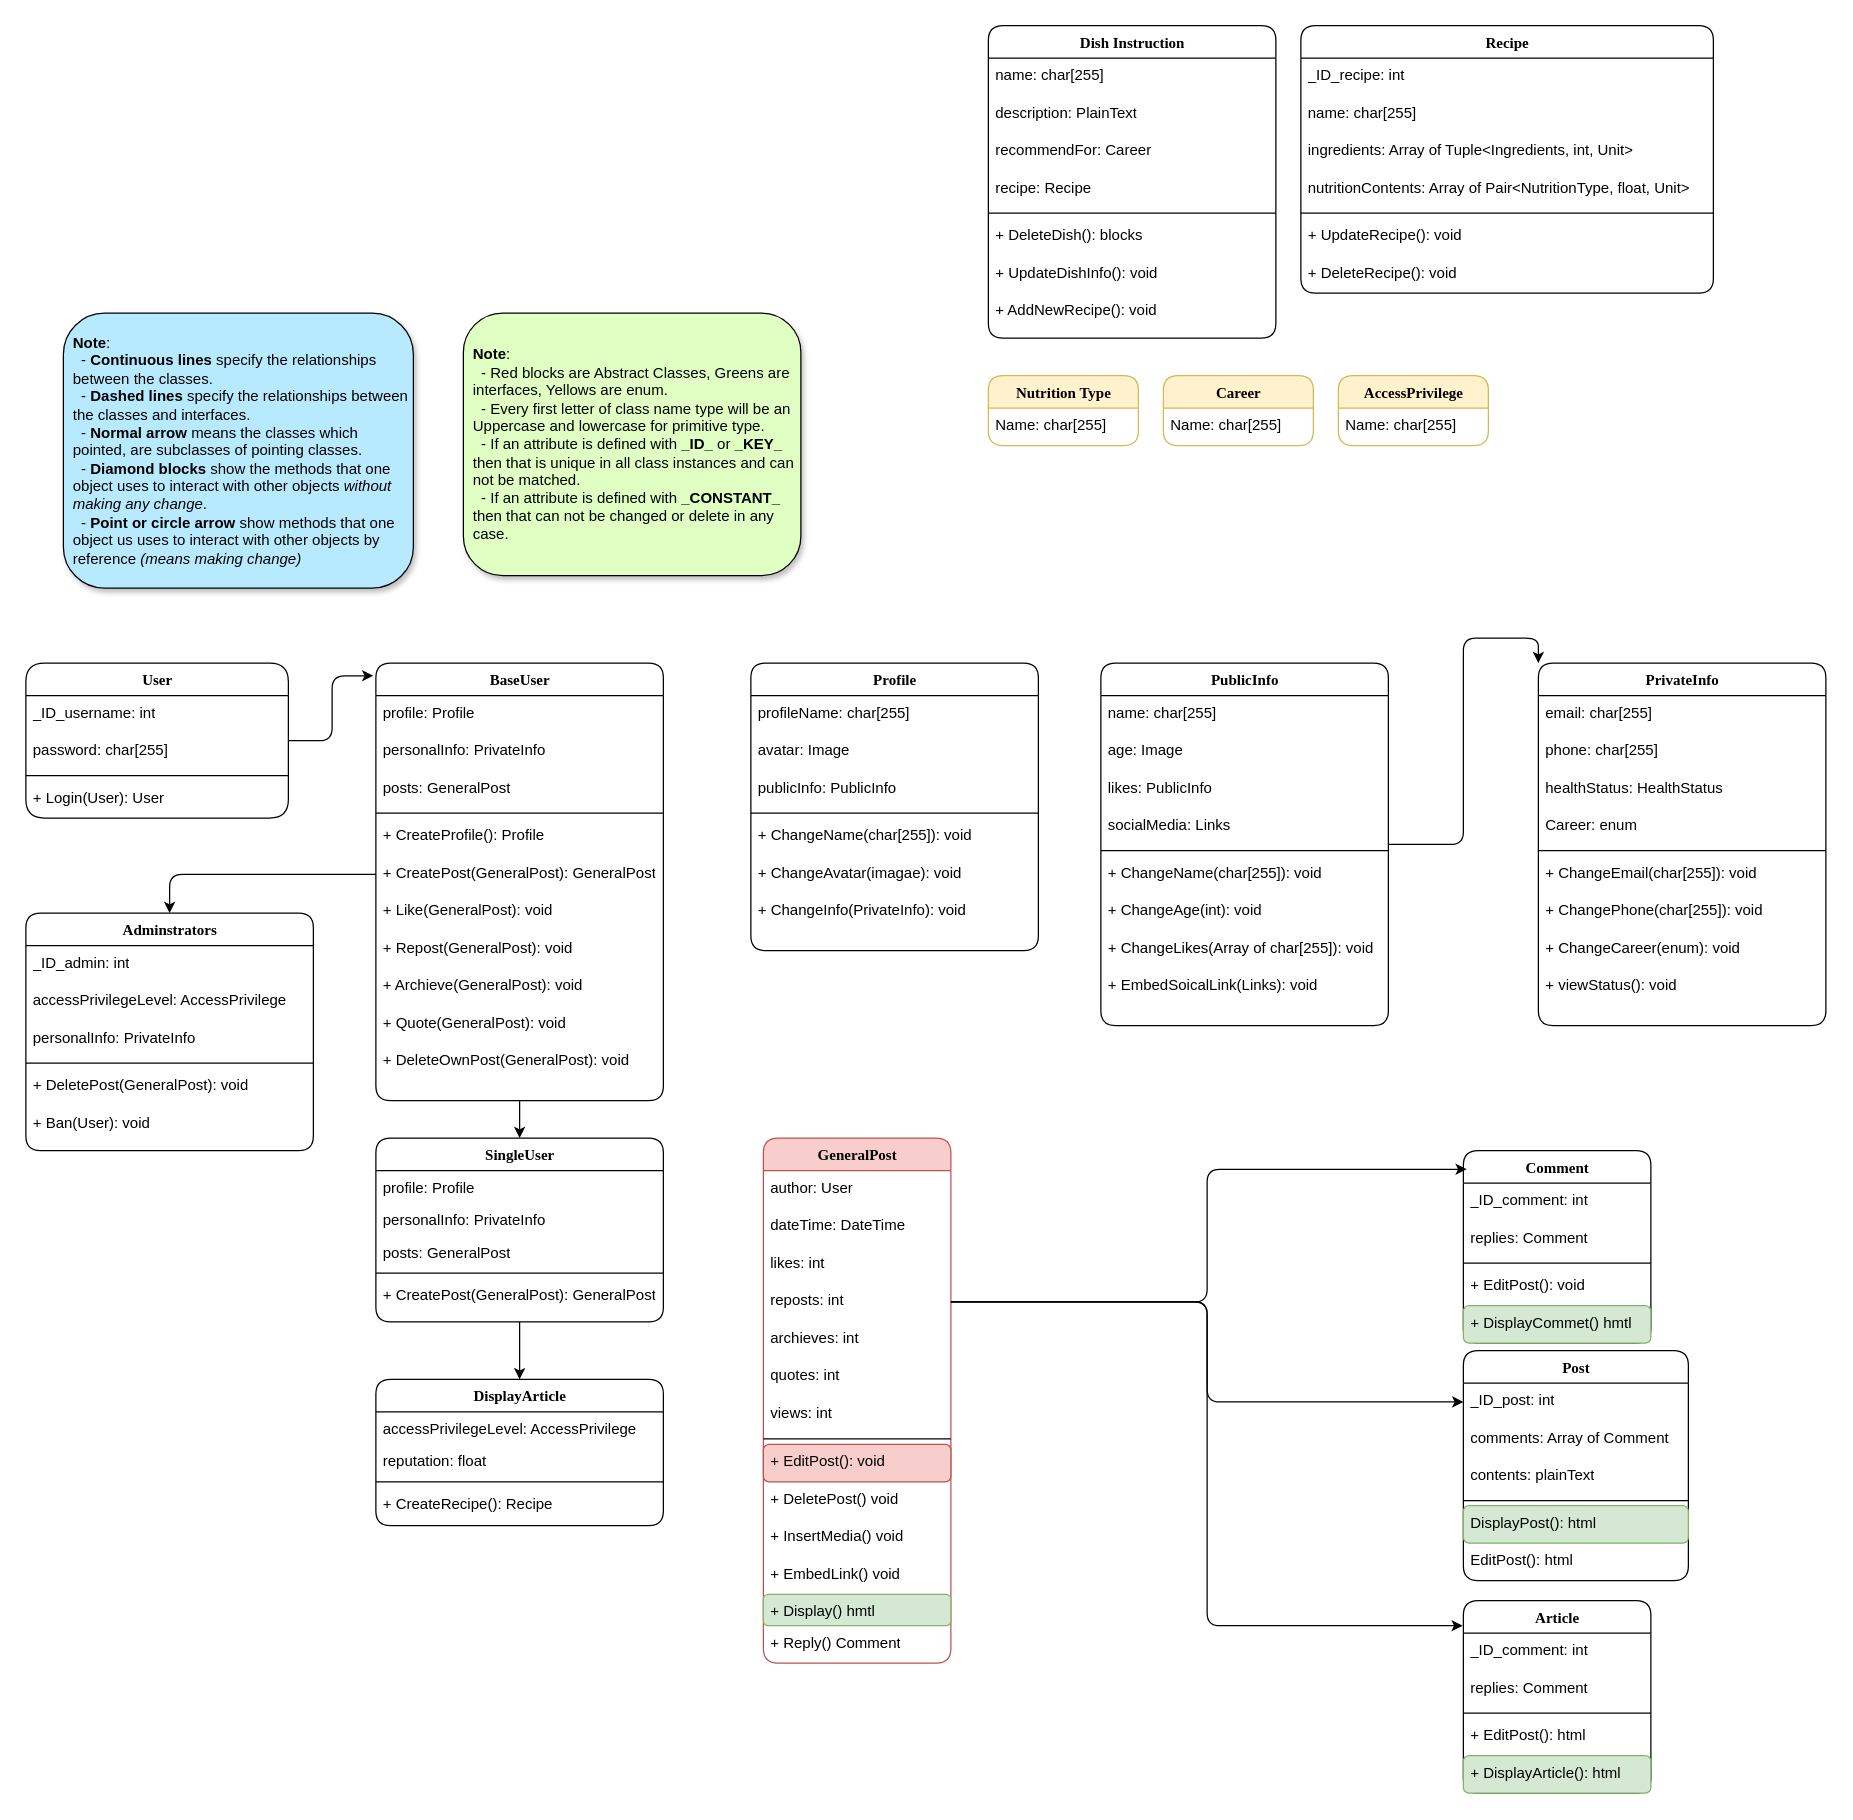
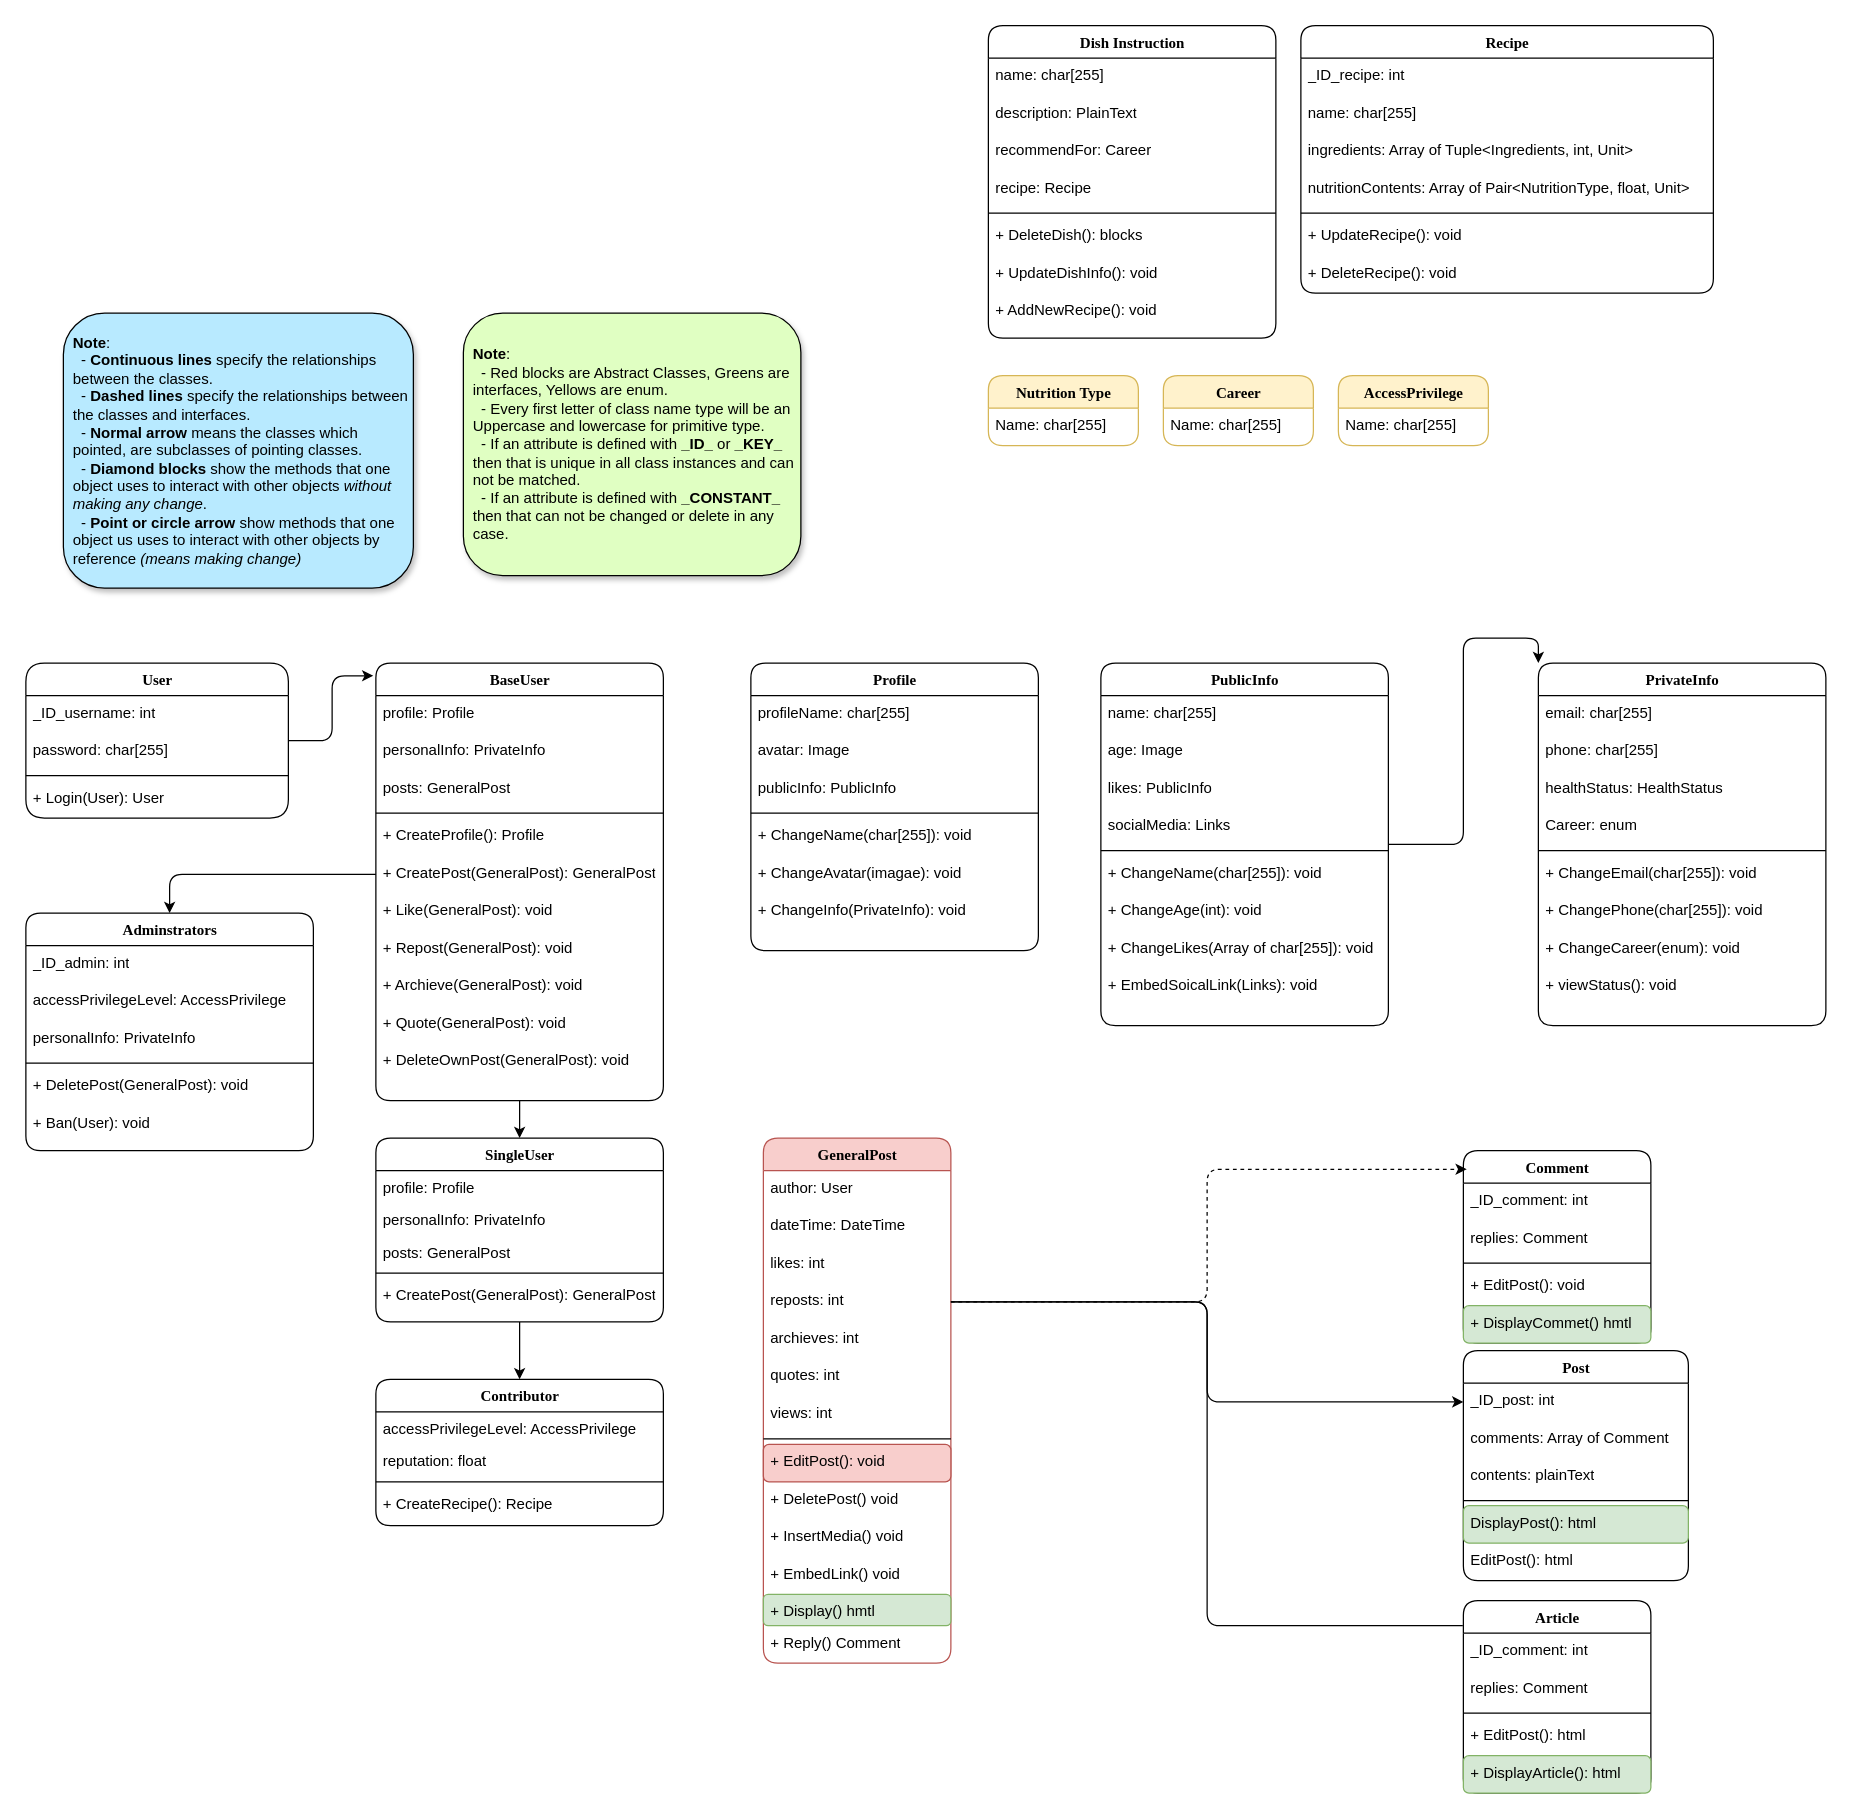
edge "reposts: int" -> "Comment": style solid -> dashed
node "DisplayArticle": label "DisplayArticle" -> "Contributor"
edge "reposts: int" -> "Article": arrowhead classic -> none
